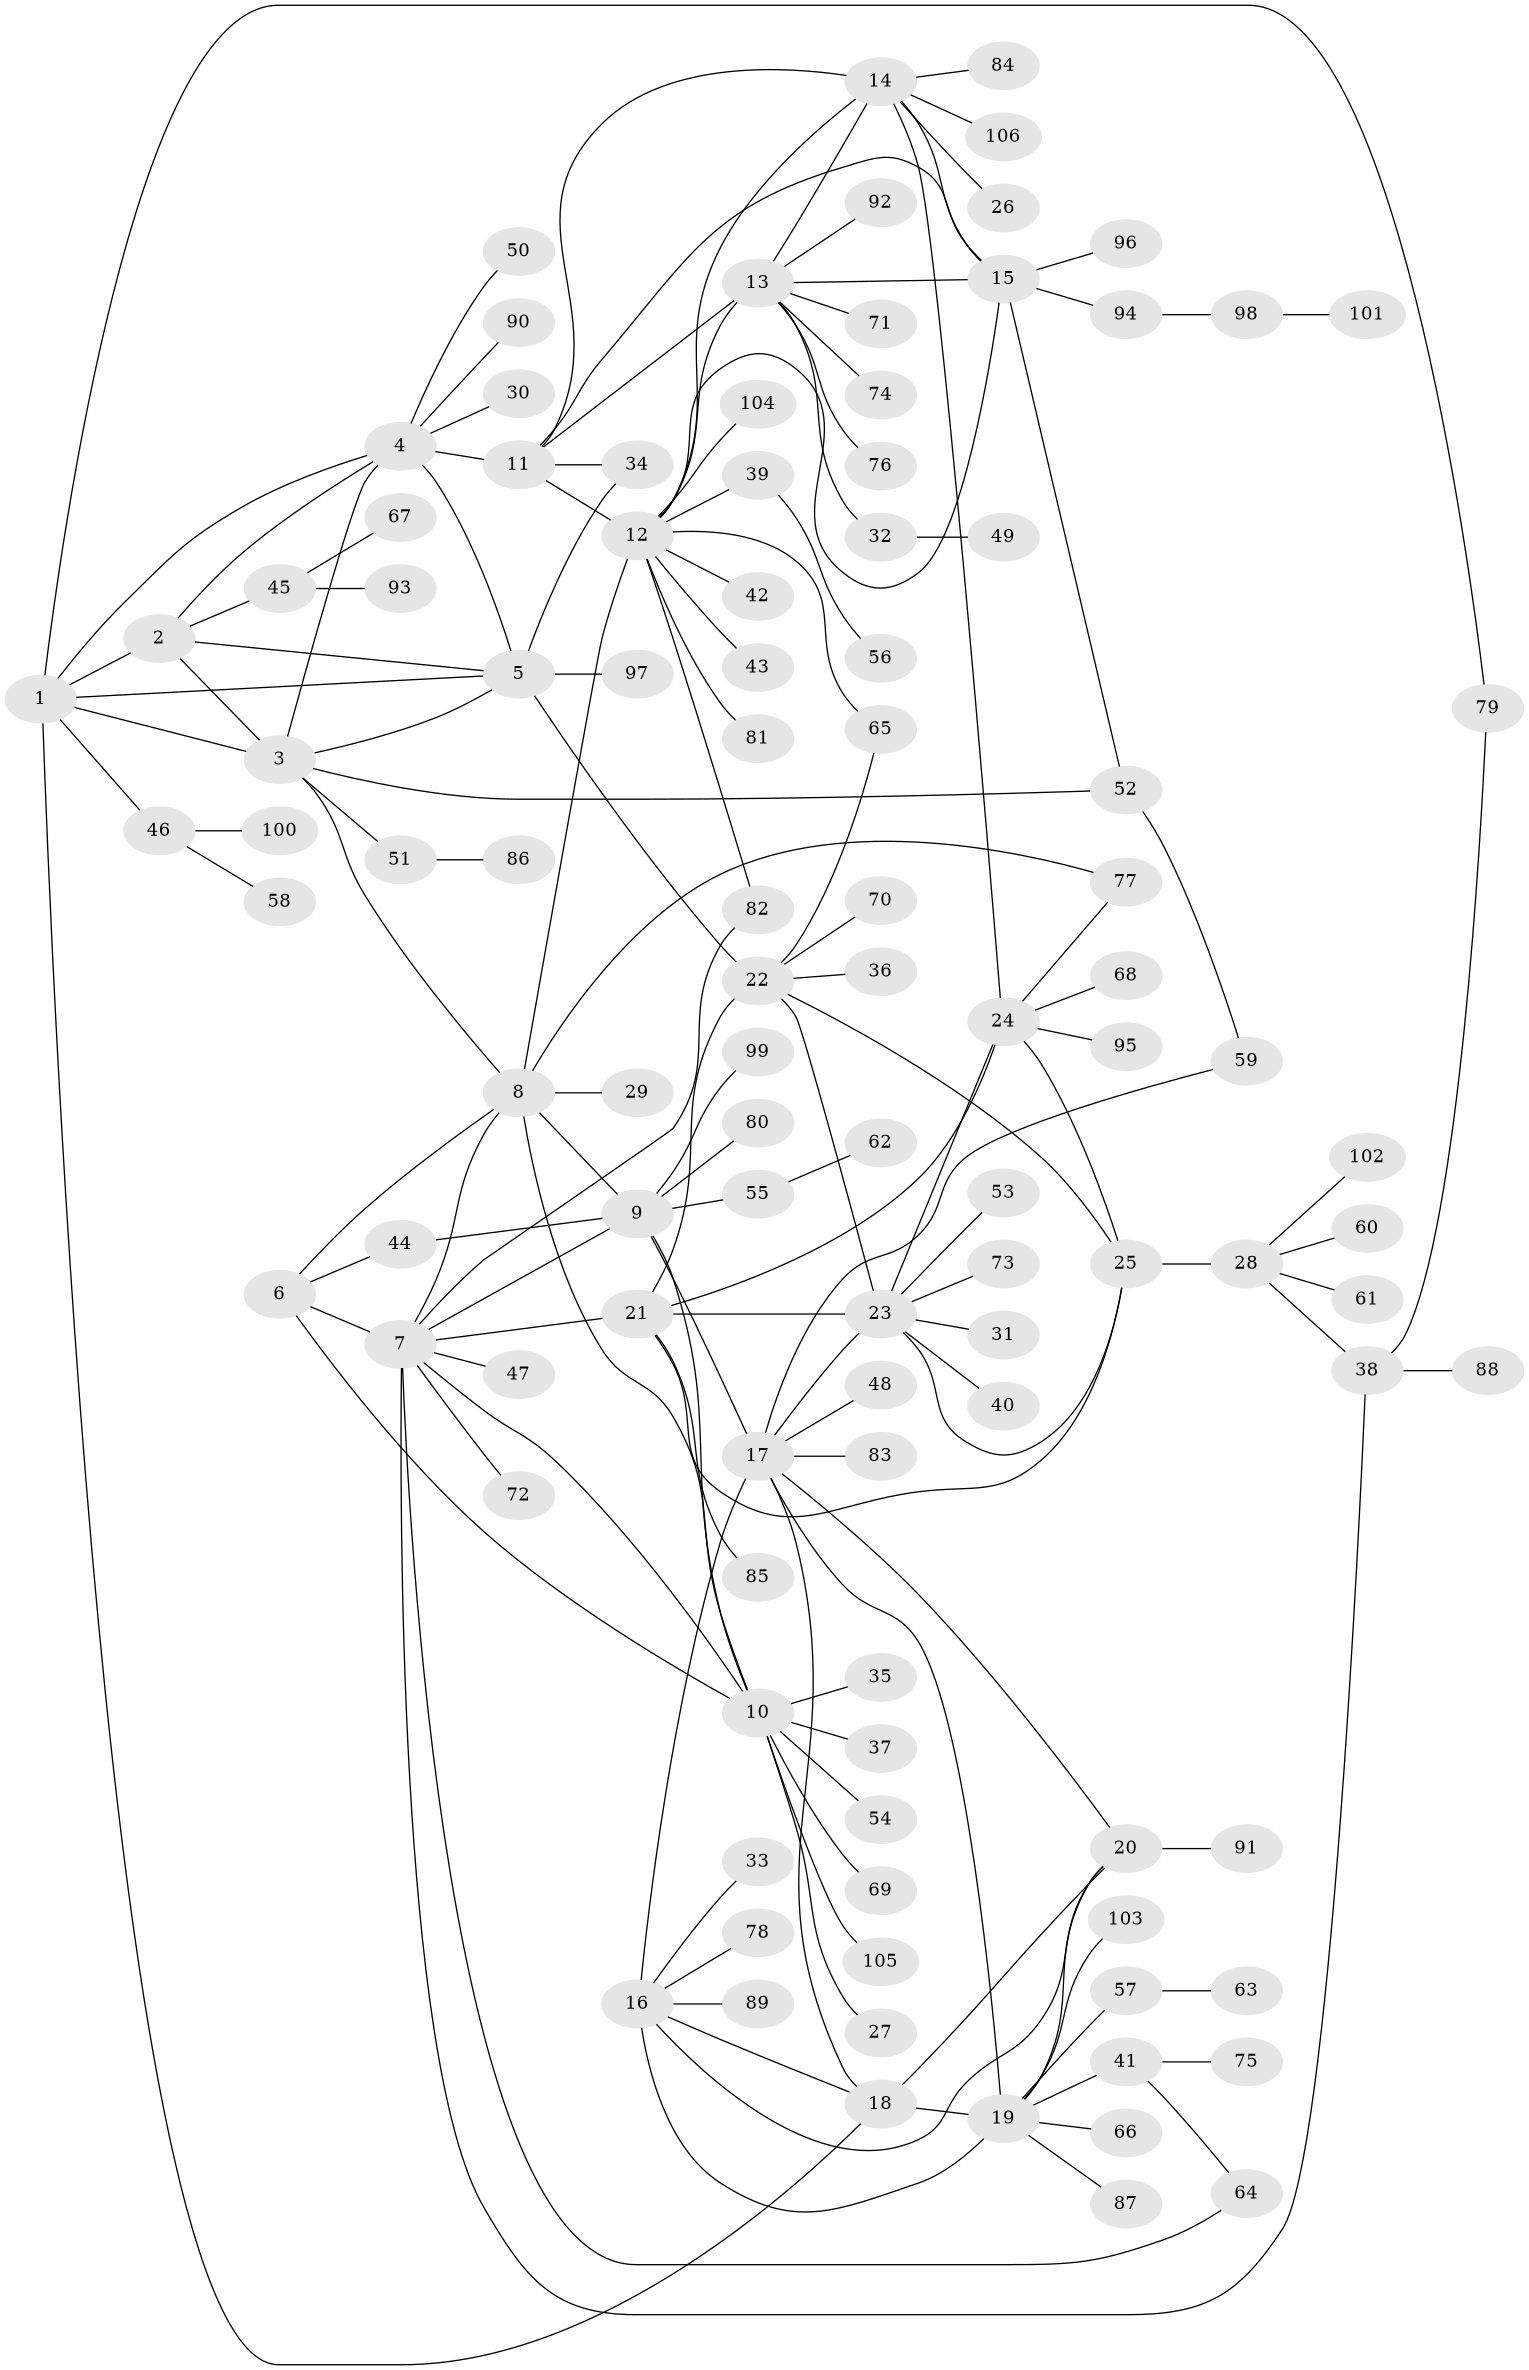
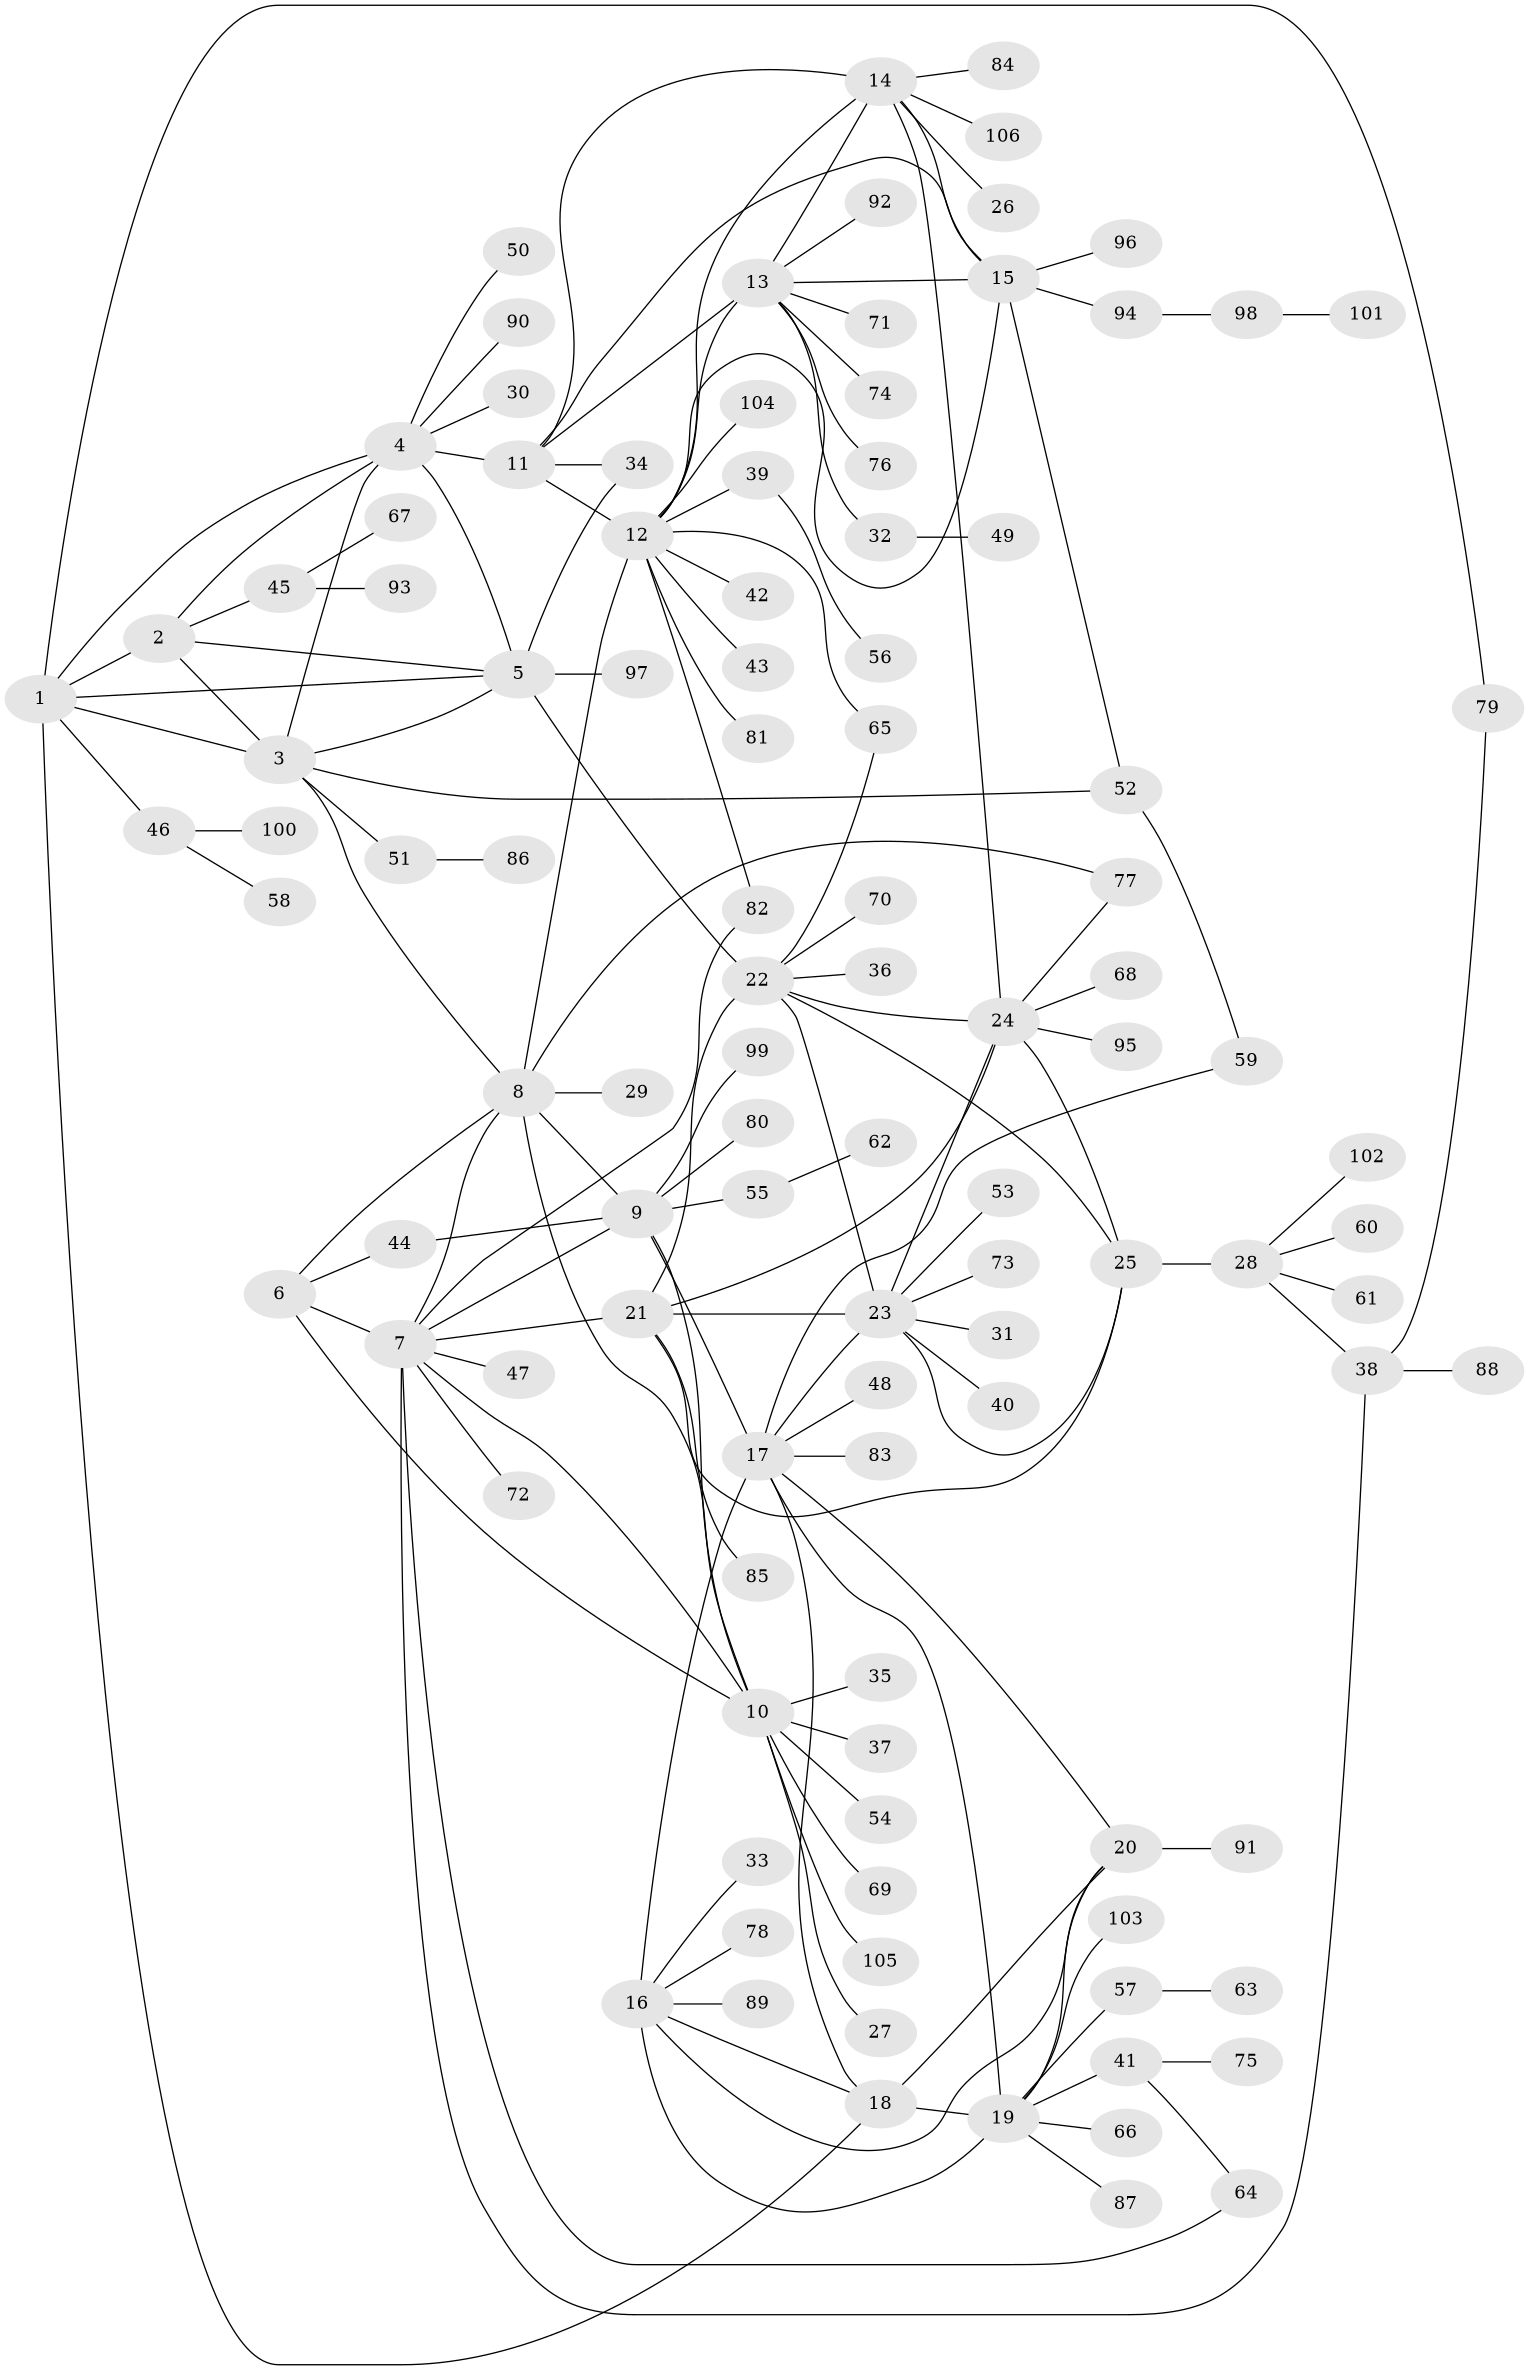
edge "22" -- "24": added
